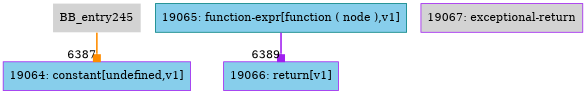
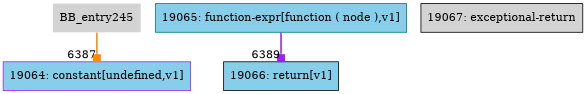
node "19067: exceptional-return": color purple -> black
node "19066: return[v1]": color purple -> black
